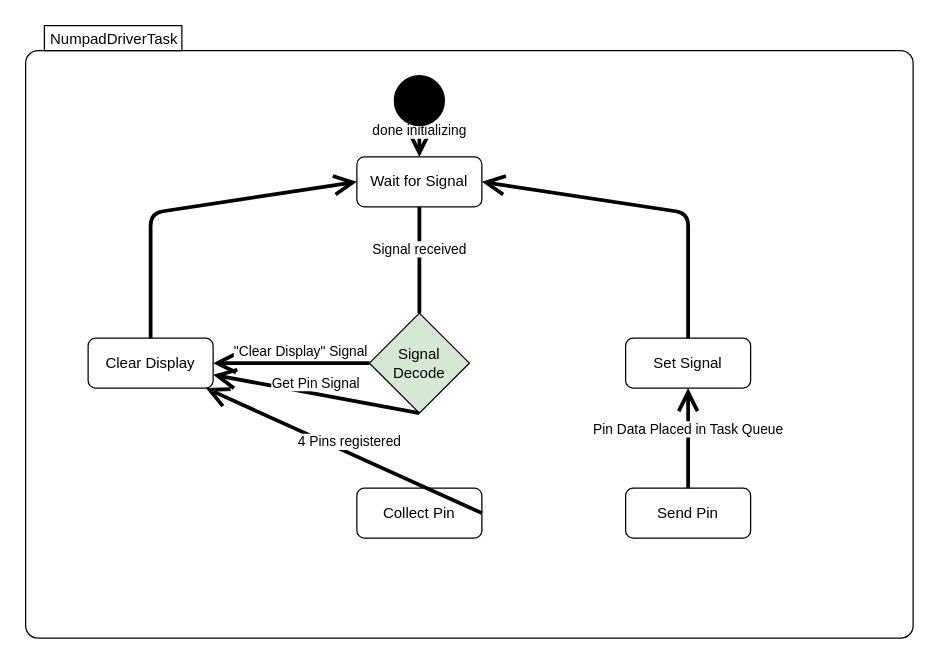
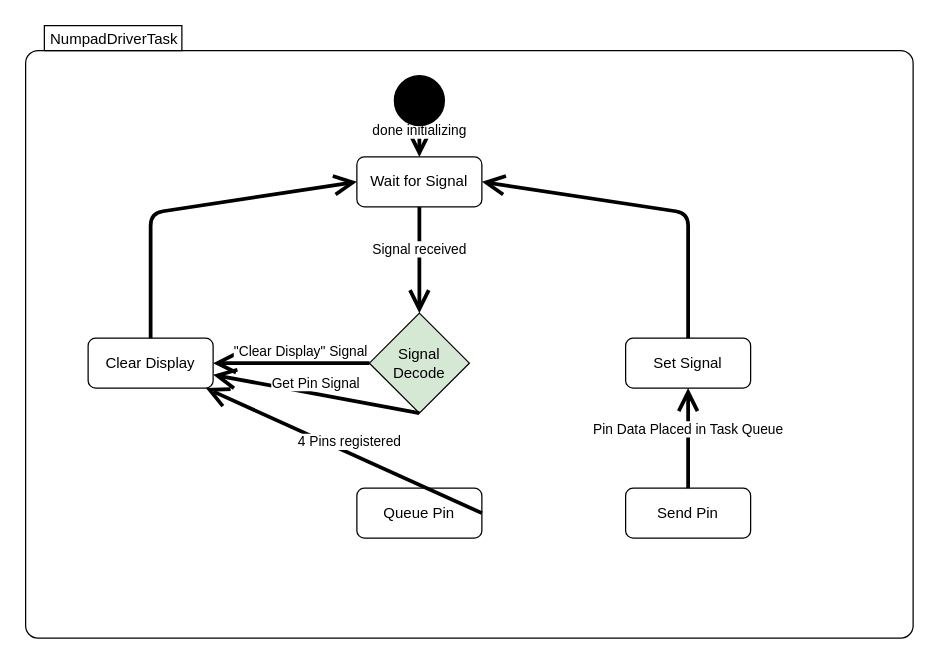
edge "Wait for Signal" -- "Signal Decode": arrowhead none -> open
node "Collect Pin": label "Collect Pin" -> "Queue Pin"
